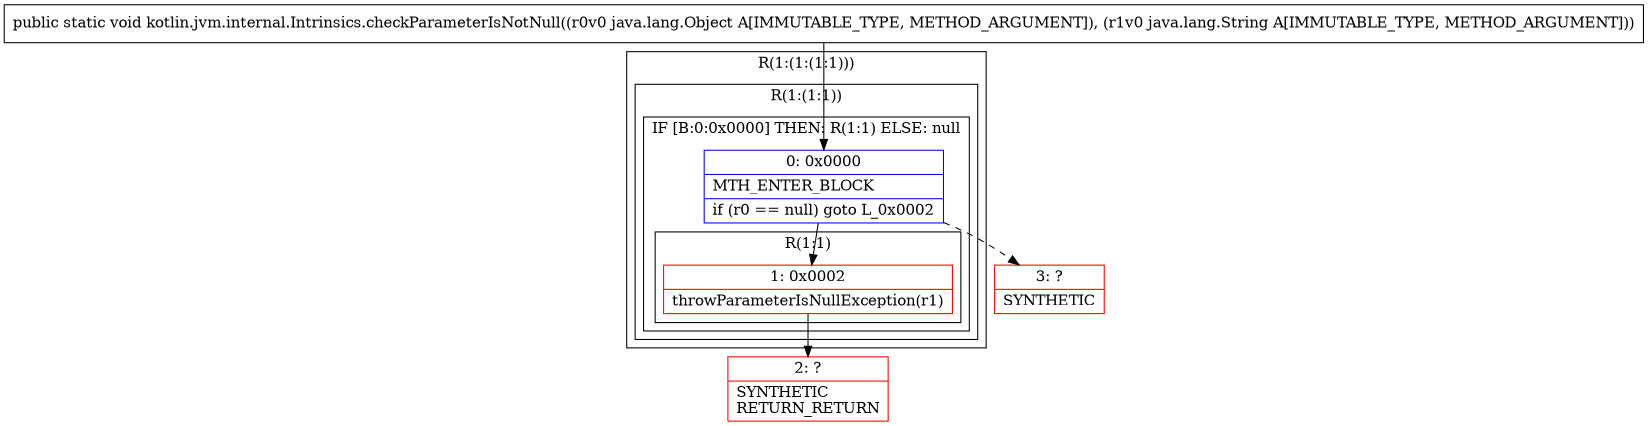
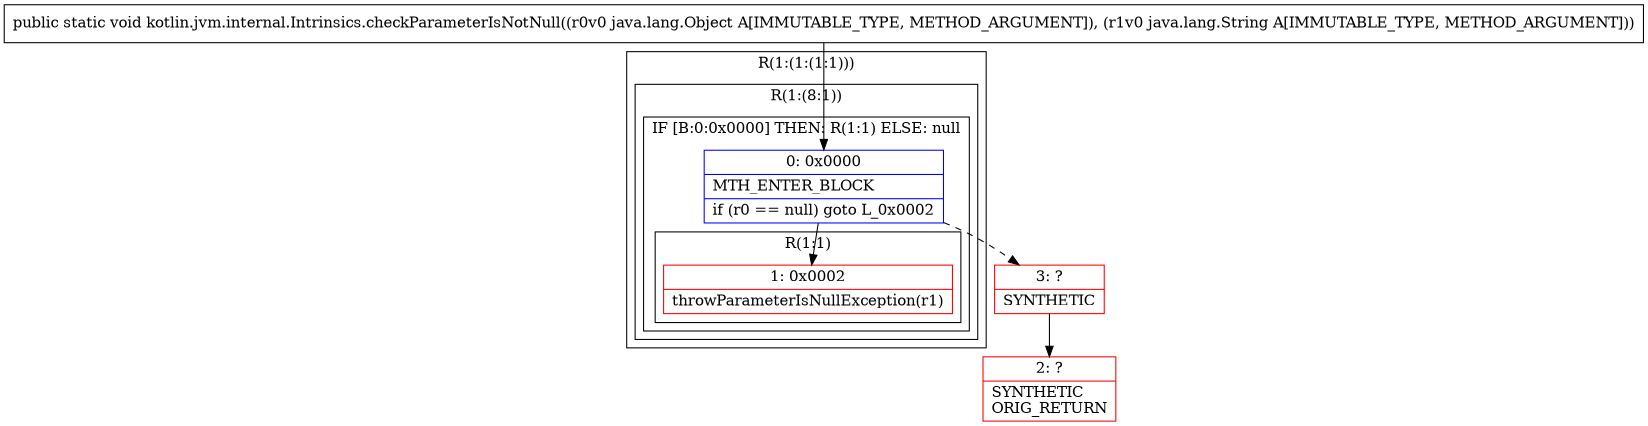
cluster "R(1:(1:1))": label "R(1:(1:1))" -> "R(1:(8:1))"
edge "1: 0x0002" -> "2: ?": now "3: ?" -> "2: ?"
node "2: ?": text "RETURN_RETURN" -> "ORIG_RETURN"
